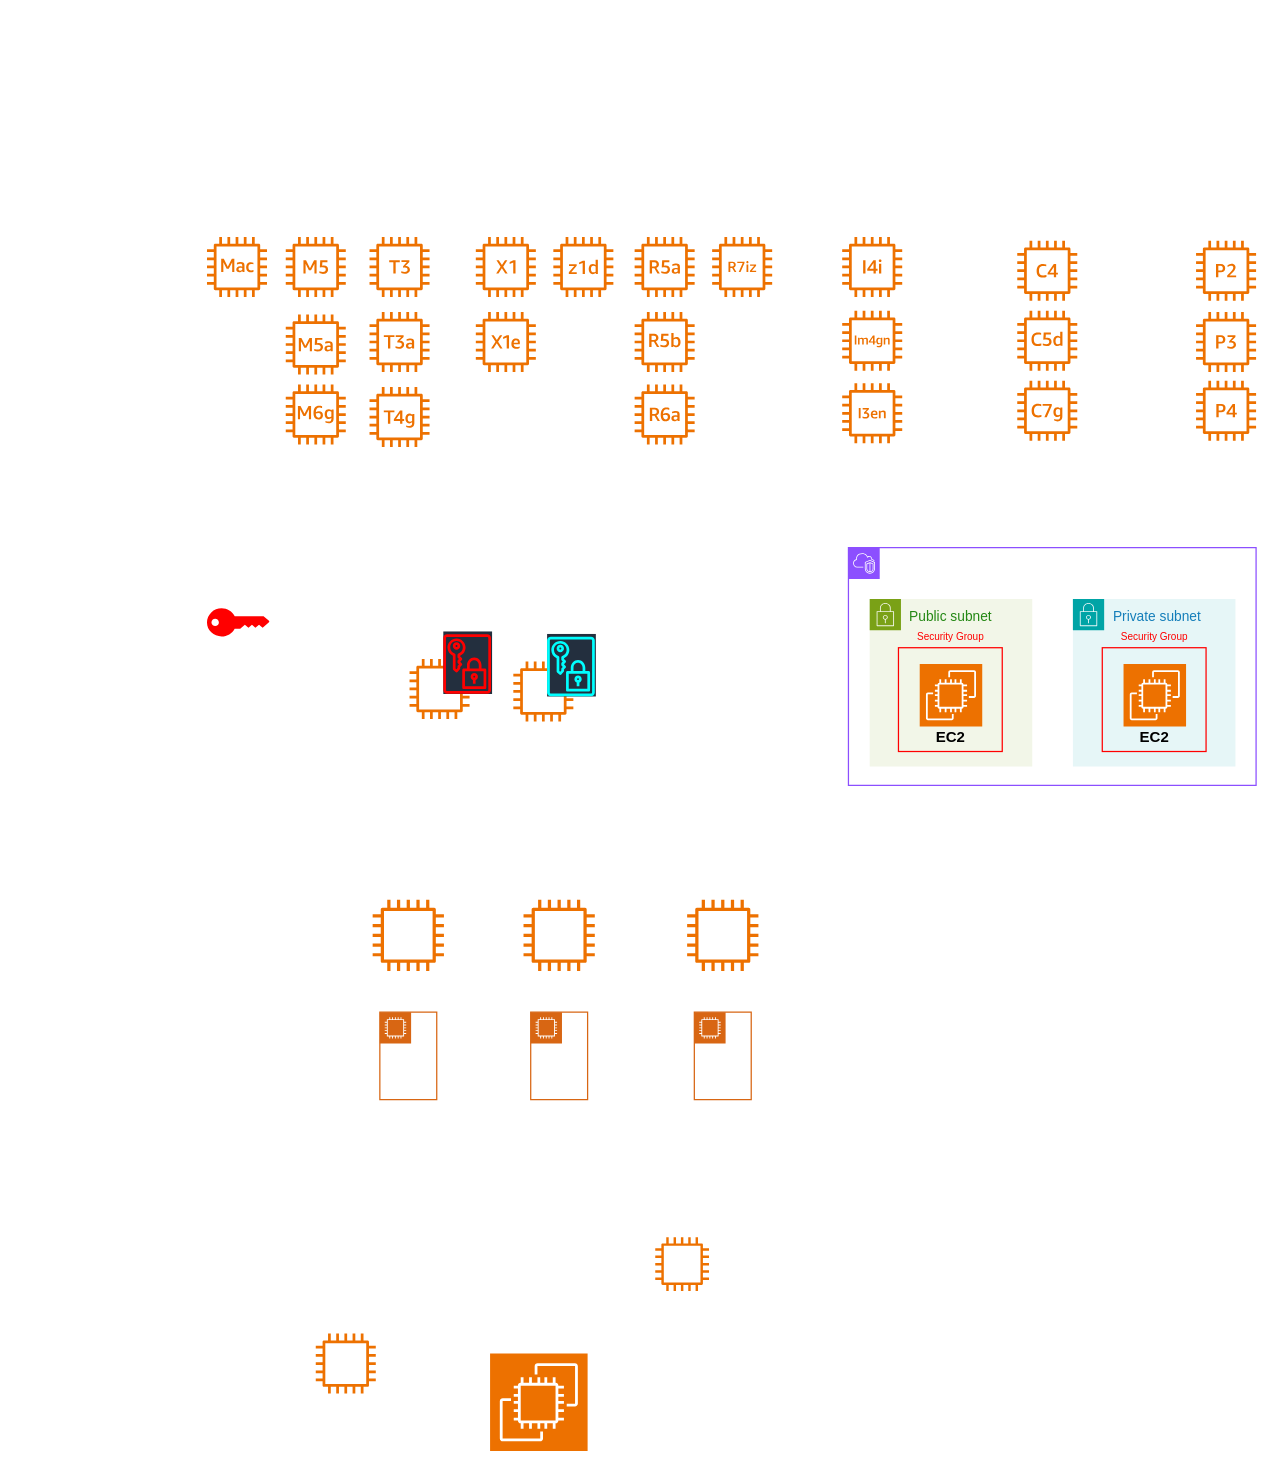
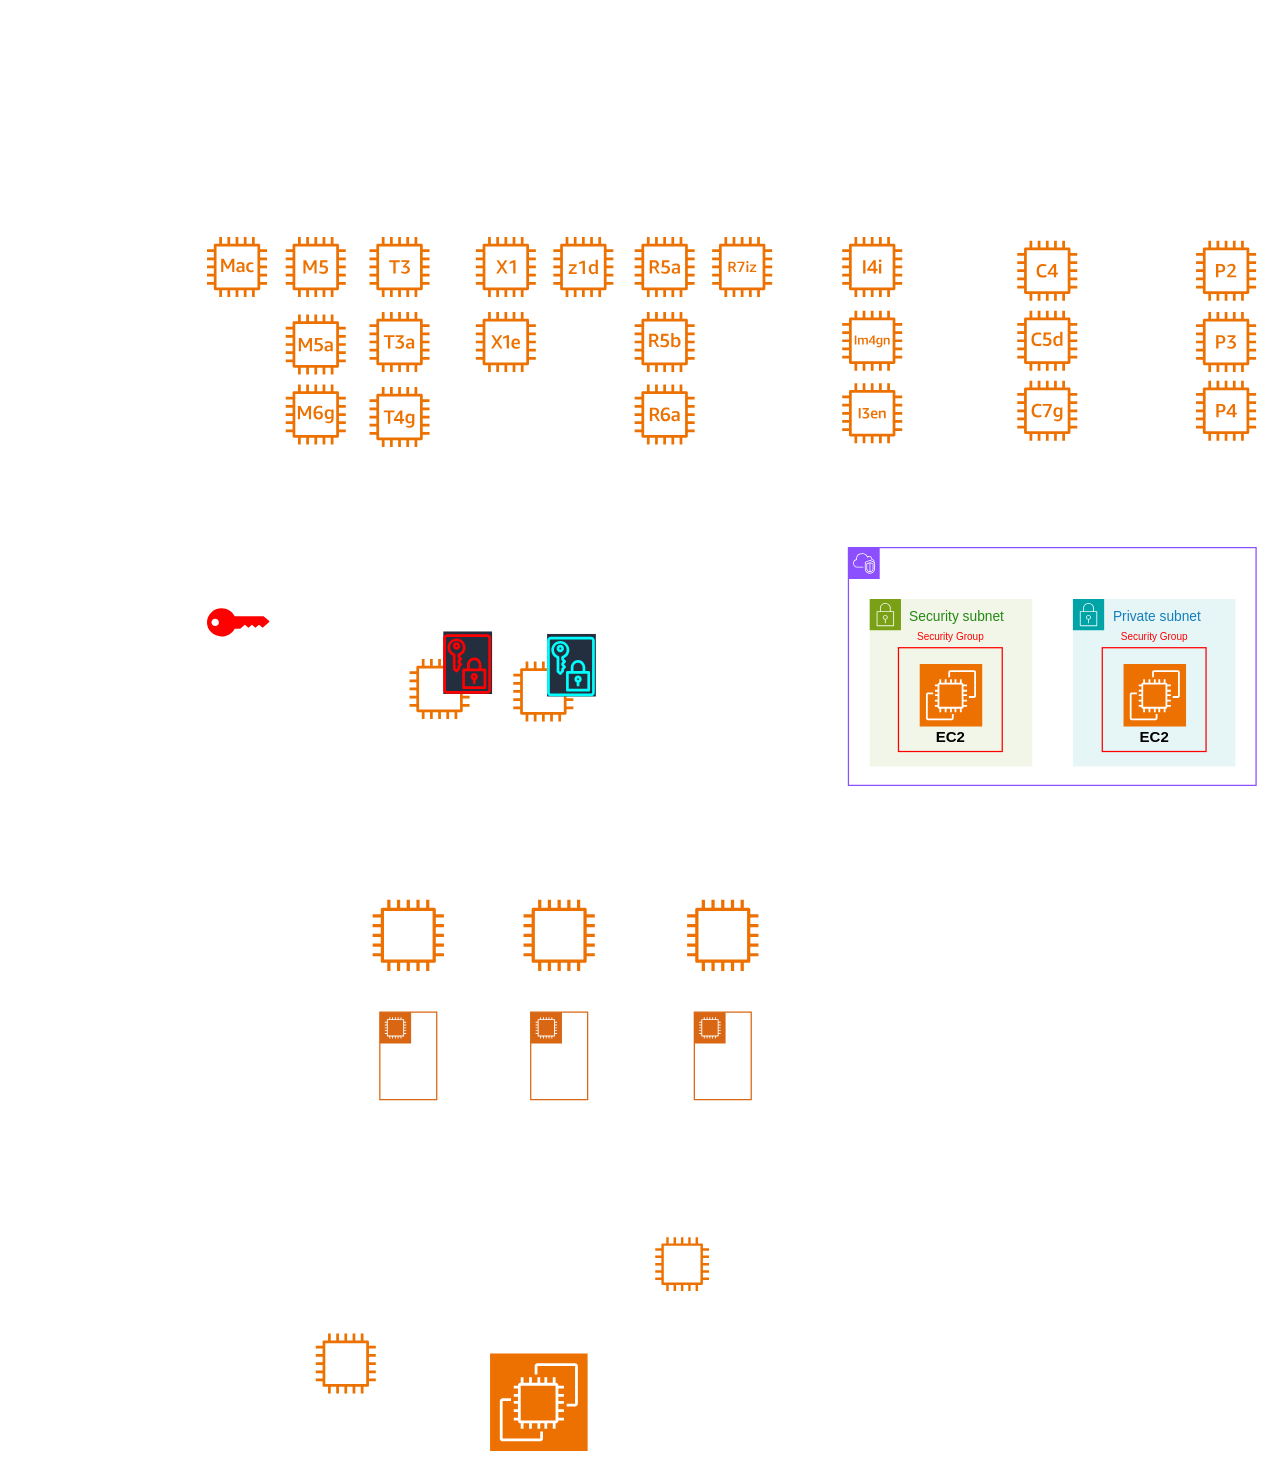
node "Public subnet": label "Public subnet" -> "Security subnet"
